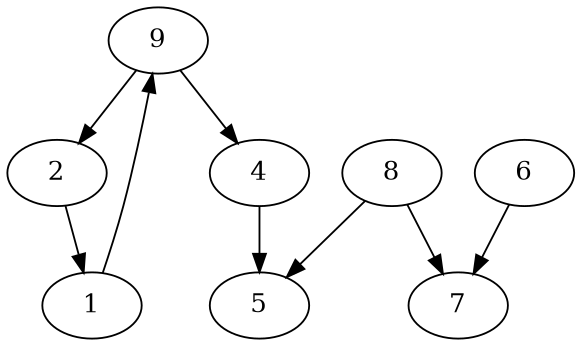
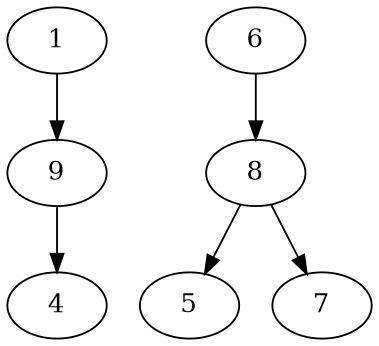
node "2": removed
edge "4" -> "5": removed
edge "6" -> "7": now "6" -> "8"
